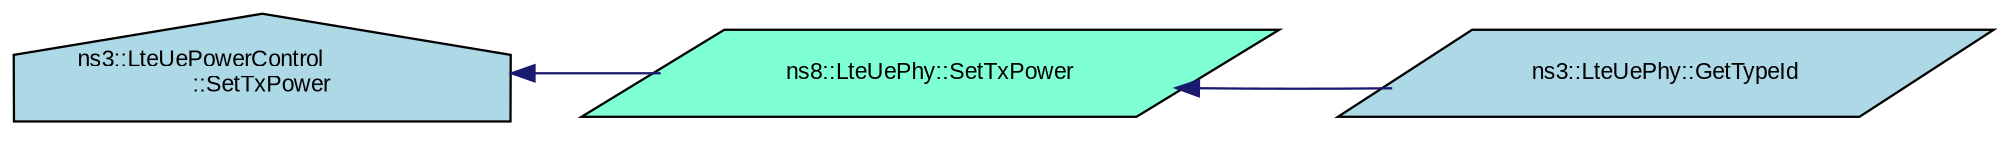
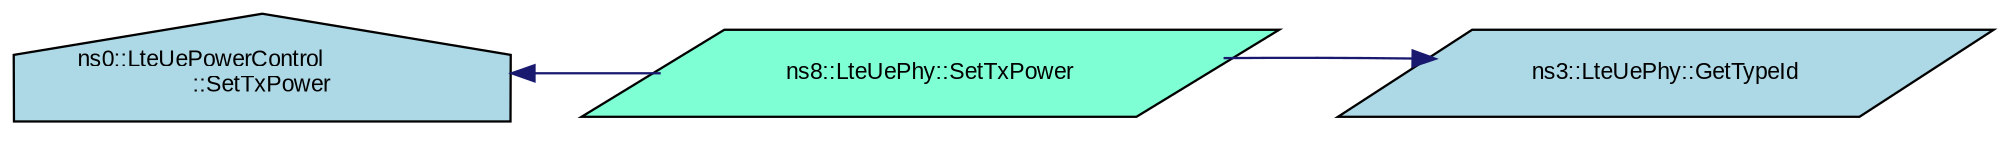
node "ns3::LteUePowerControl ::SetTxPower": label "ns3::LteUePowerControl ::SetTxPower" -> "ns0::LteUePowerControl ::SetTxPower"
edge "ns3::LteUePhy::GetTypeId" -> "ns8::LteUePhy::SetTxPower": reversed
